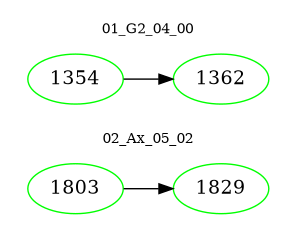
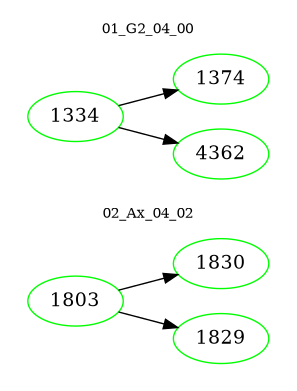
node "1354": label "1354" -> "1334"
node "1374": added
node "1362": label "1362" -> "4362"
cluster "02_Ax_05_02": label "02_Ax_05_02" -> "02_Ax_04_02"
node "1830": added
